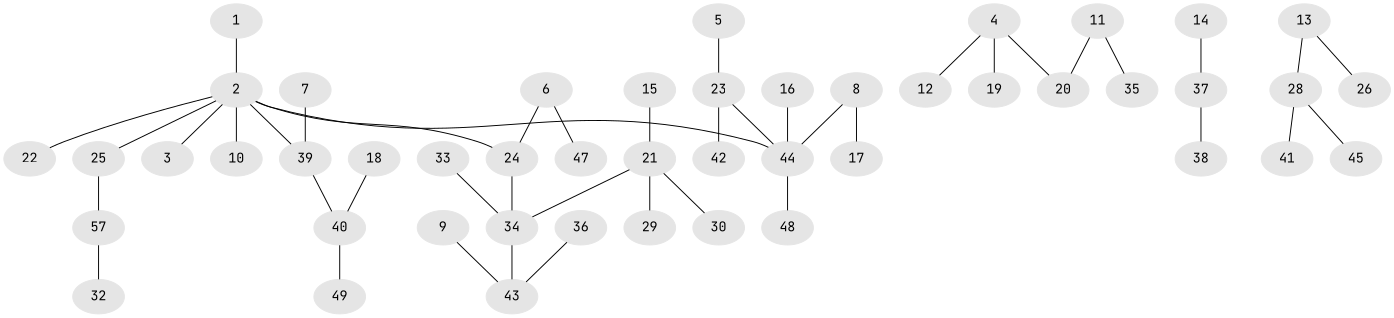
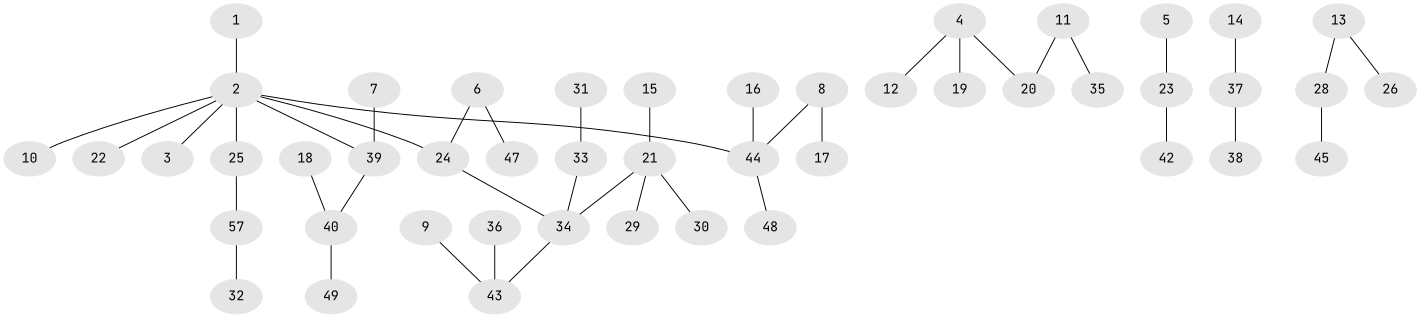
node "31": added
edge "23" -- "44": removed
node "41": removed
